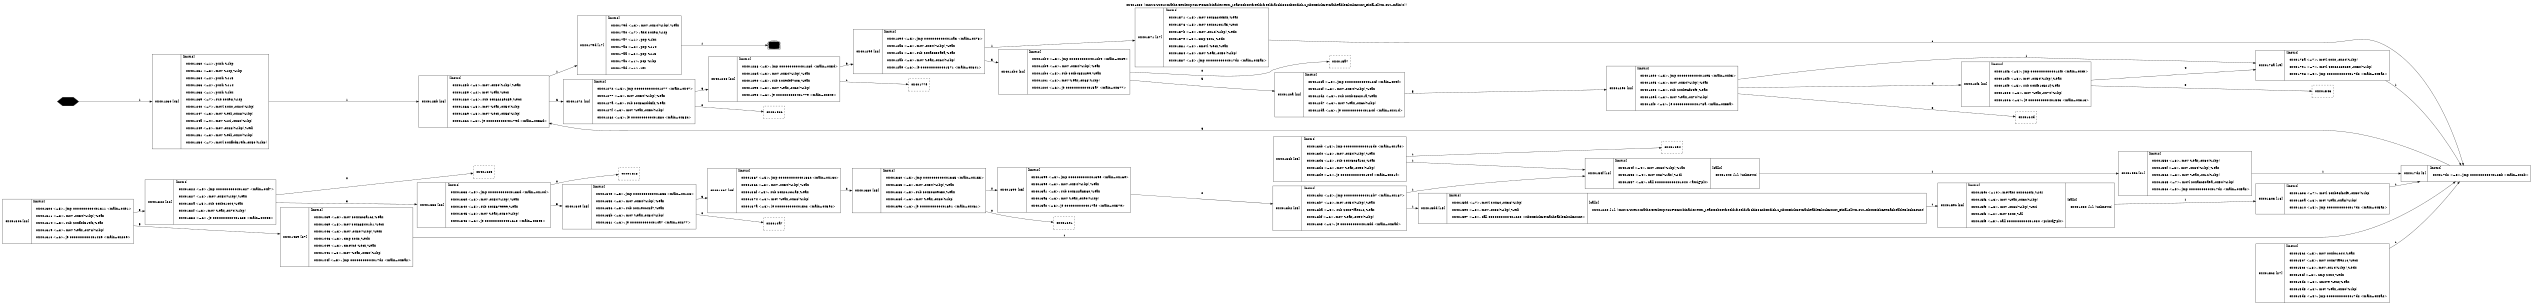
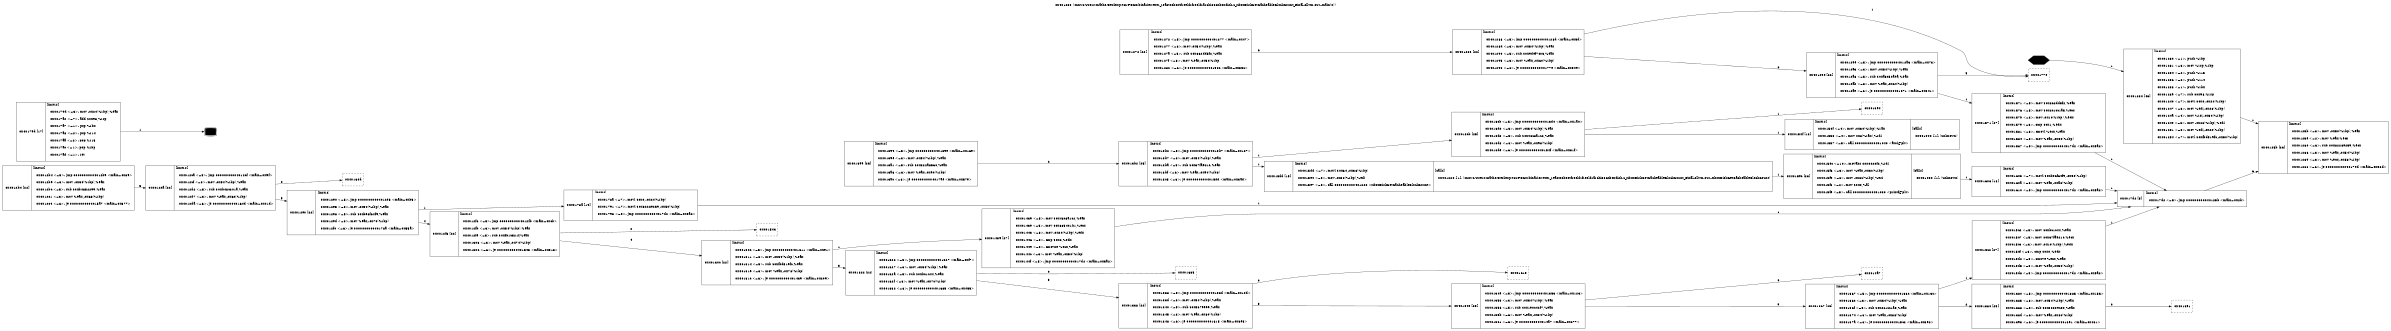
edge "0x40129e [22]" -> "0x4012b4 [22]": now "0x40129e [22]" -> "0x40177e"
node "0x4015a7": removed
edge "0x40125b [23]" -> "0x40179d [17]": removed, label "1"
edge "0x4012f6 [22]" -> "0x40178a [19]": now "0x4012f6 [22]" -> "0x40130c [22]"
edge "0x40125b [23]" -> "0x401272 [22]": removed, label "6"
edge "0x4012e0 [22]" -> "0x40164d": now "0x4012ca [22]" -> "0x40164d"
node "0x40158c": removed
node "0x40155c [21]": removed
edge "0x4013b2 [25]" -> "0x40154f [13]": now "0x4013b2 [25]" -> "0x4013cb [25]"
edge "0x401380 [25]" -> "0x401399 [25]": removed, label "2"
edge "0x40130c [22]" -> "0x401439 [27]": label " 5" -> " 1"
edge "0x401367 [25]" -> "0x4015c2 [27]": added, label "1"
